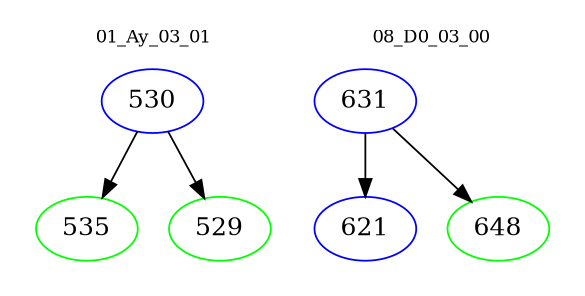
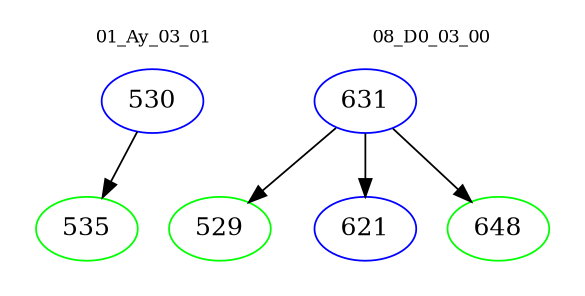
edge "530" -> "529": now "631" -> "529"
